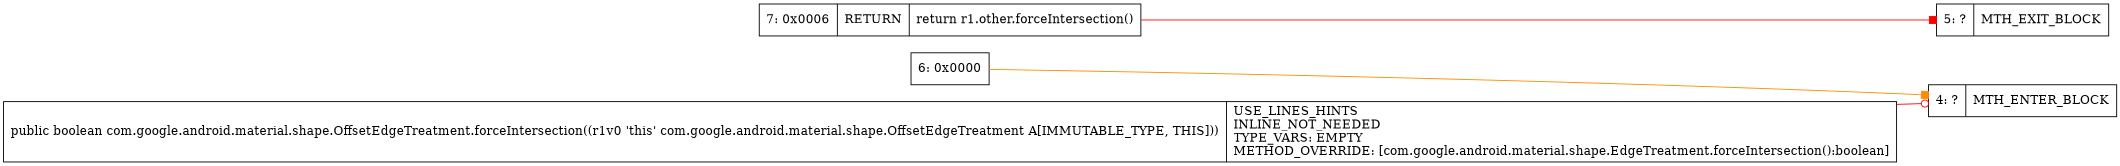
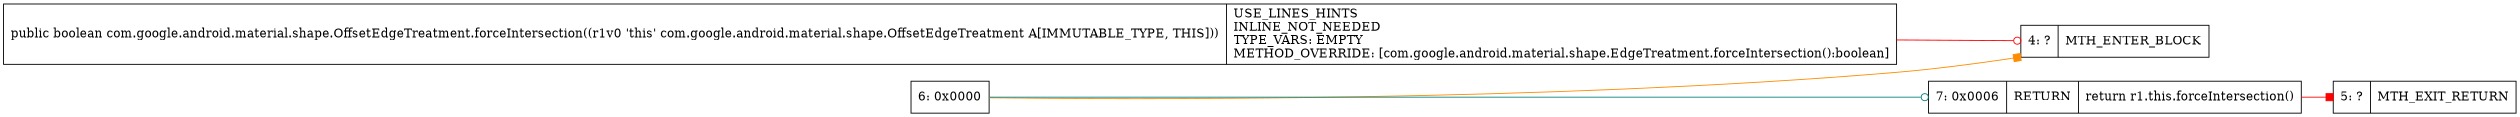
node "7: 0x0006": text "return r1.other.forceIntersection()" -> "return r1.this.forceIntersection()"
node "5: ?": text "MTH_EXIT_BLOCK" -> "MTH_EXIT_RETURN"
edge "6: 0x0000" -> "7: 0x0006": added
